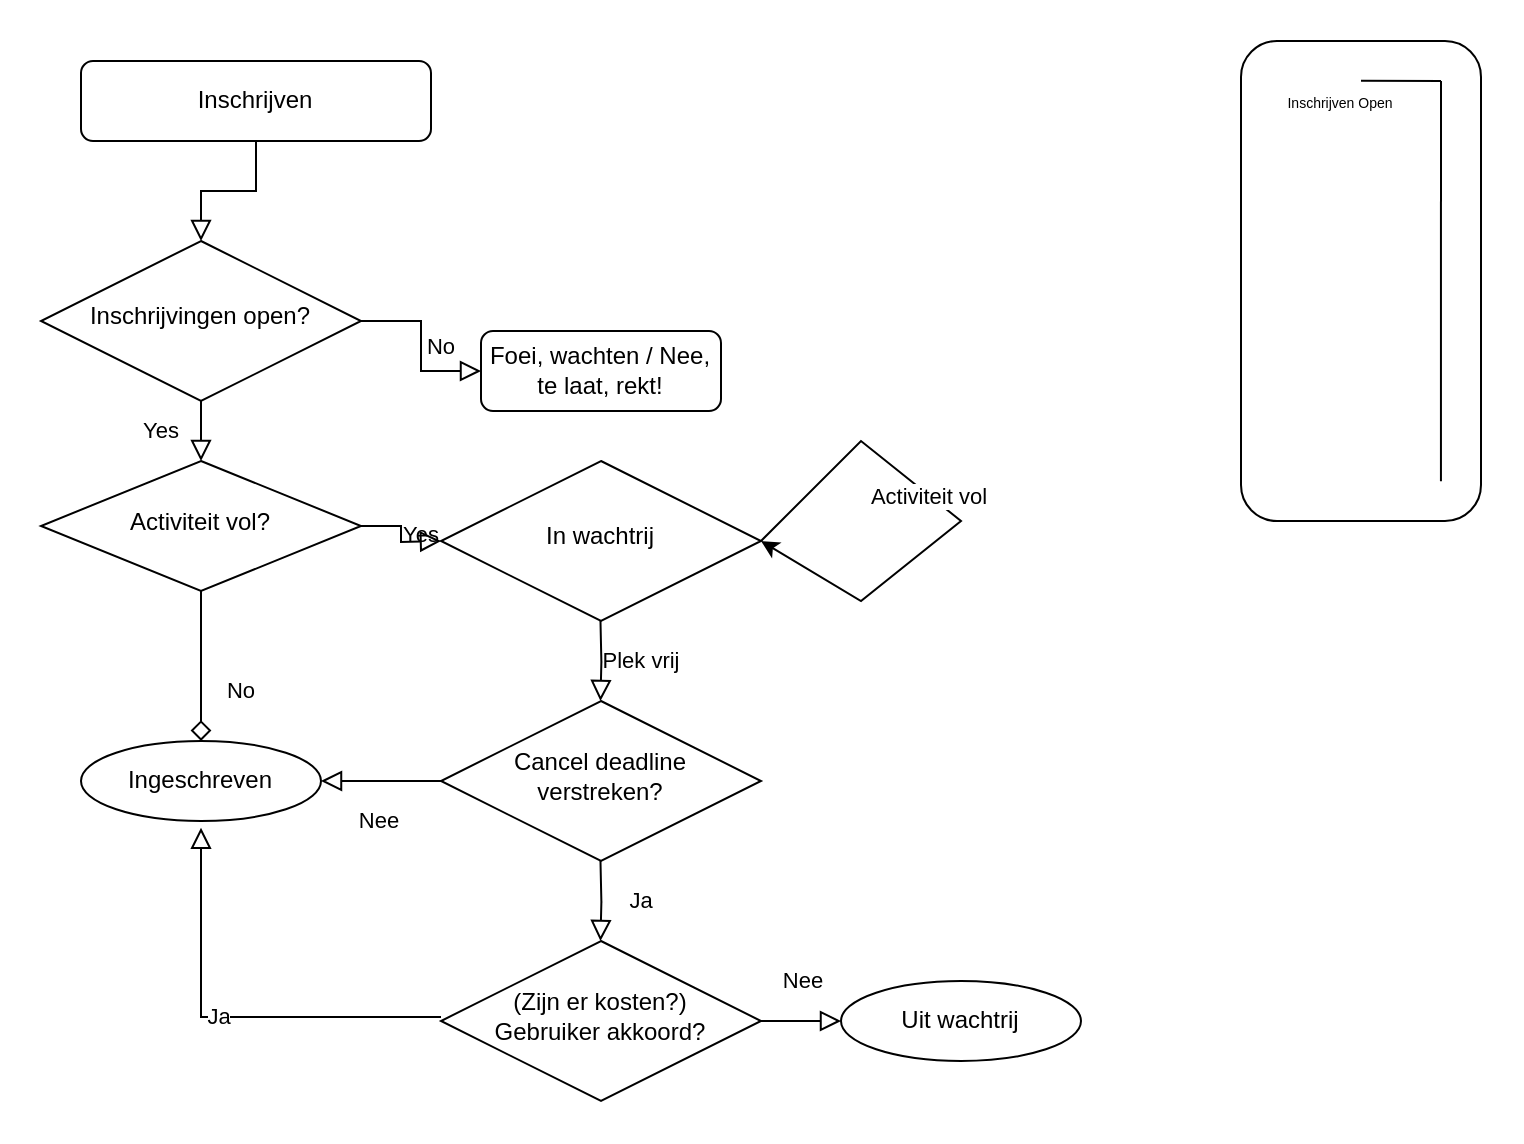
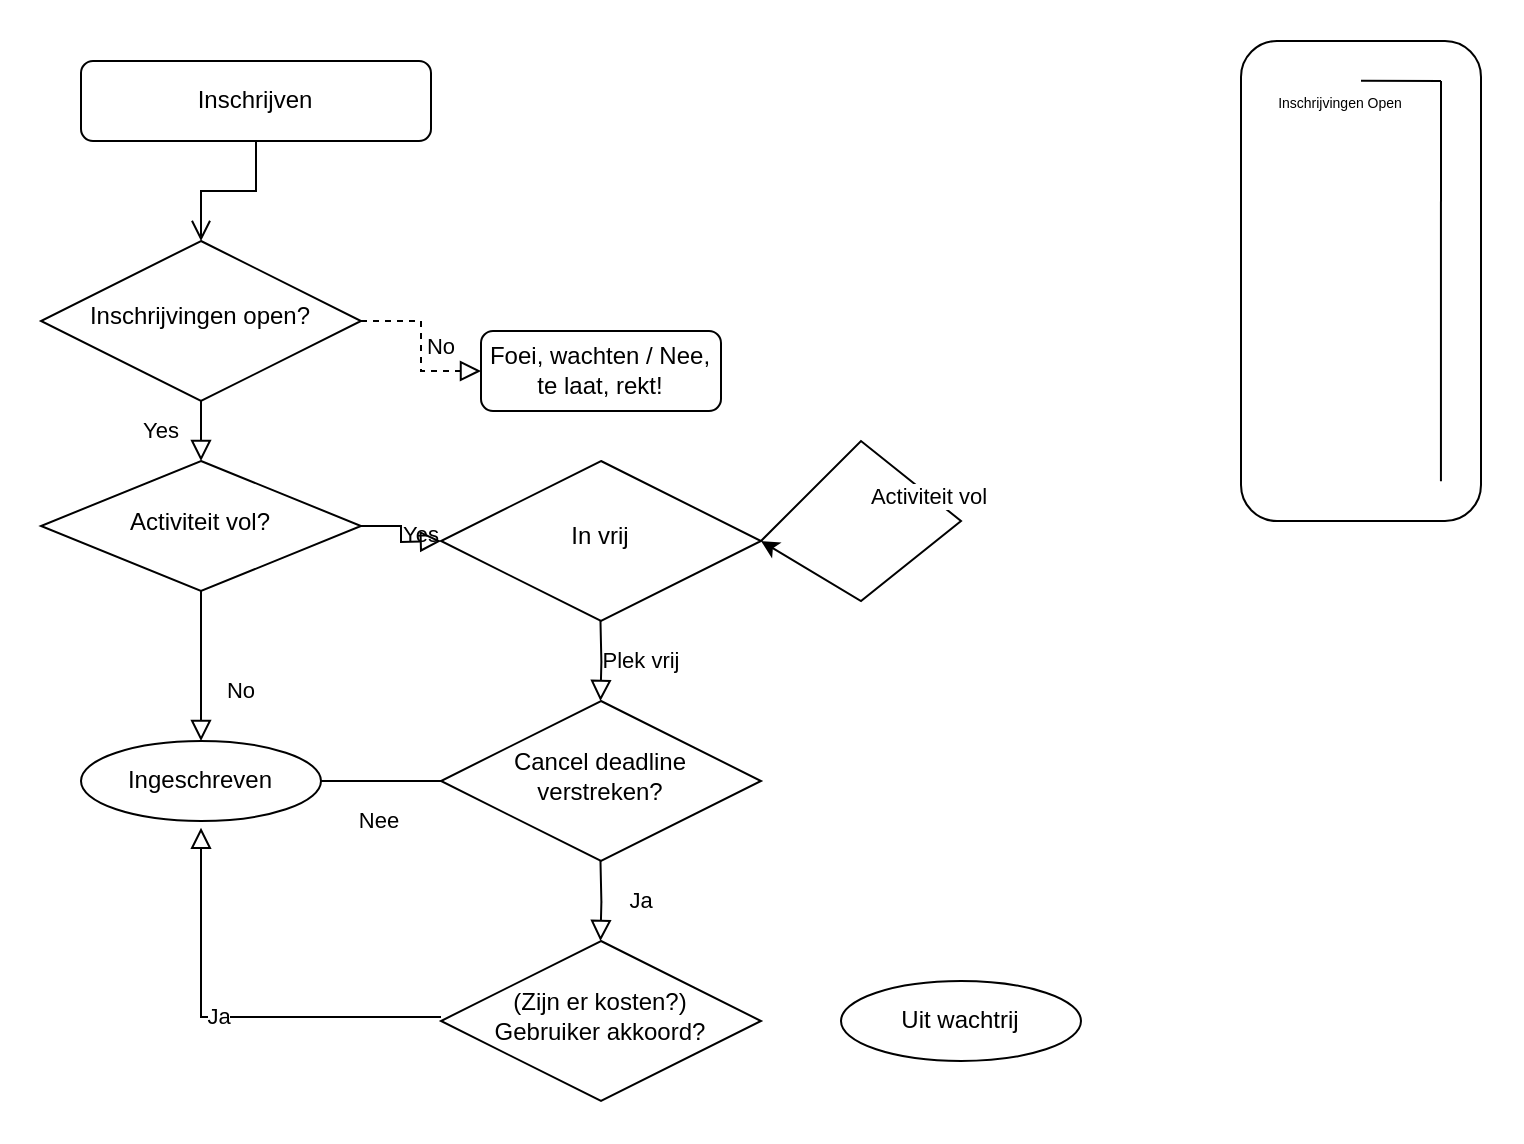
node "Inschrijven Open": label "Inschrijven Open" -> "Inschrijvingen Open"
edge "Inschrijven" -> "Inschrijvingen open?": arrowhead block -> open
edge "Inschrijvingen open?" -> "Foei, wachten / Nee, te laat, rekt!": style solid -> dashed
node "In wachtrij": label "In wachtrij" -> "In vrij"
edge "Activiteit vol?" -> "Ingeschreven": arrowhead diamond -> block
edge "Cancel deadline verstreken?" -> "Ingeschreven": arrowhead block -> none
edge "(Zijn er kosten?) Gebruiker akkoord?" -> "Uit wachtrij": removed, label "Nee"
